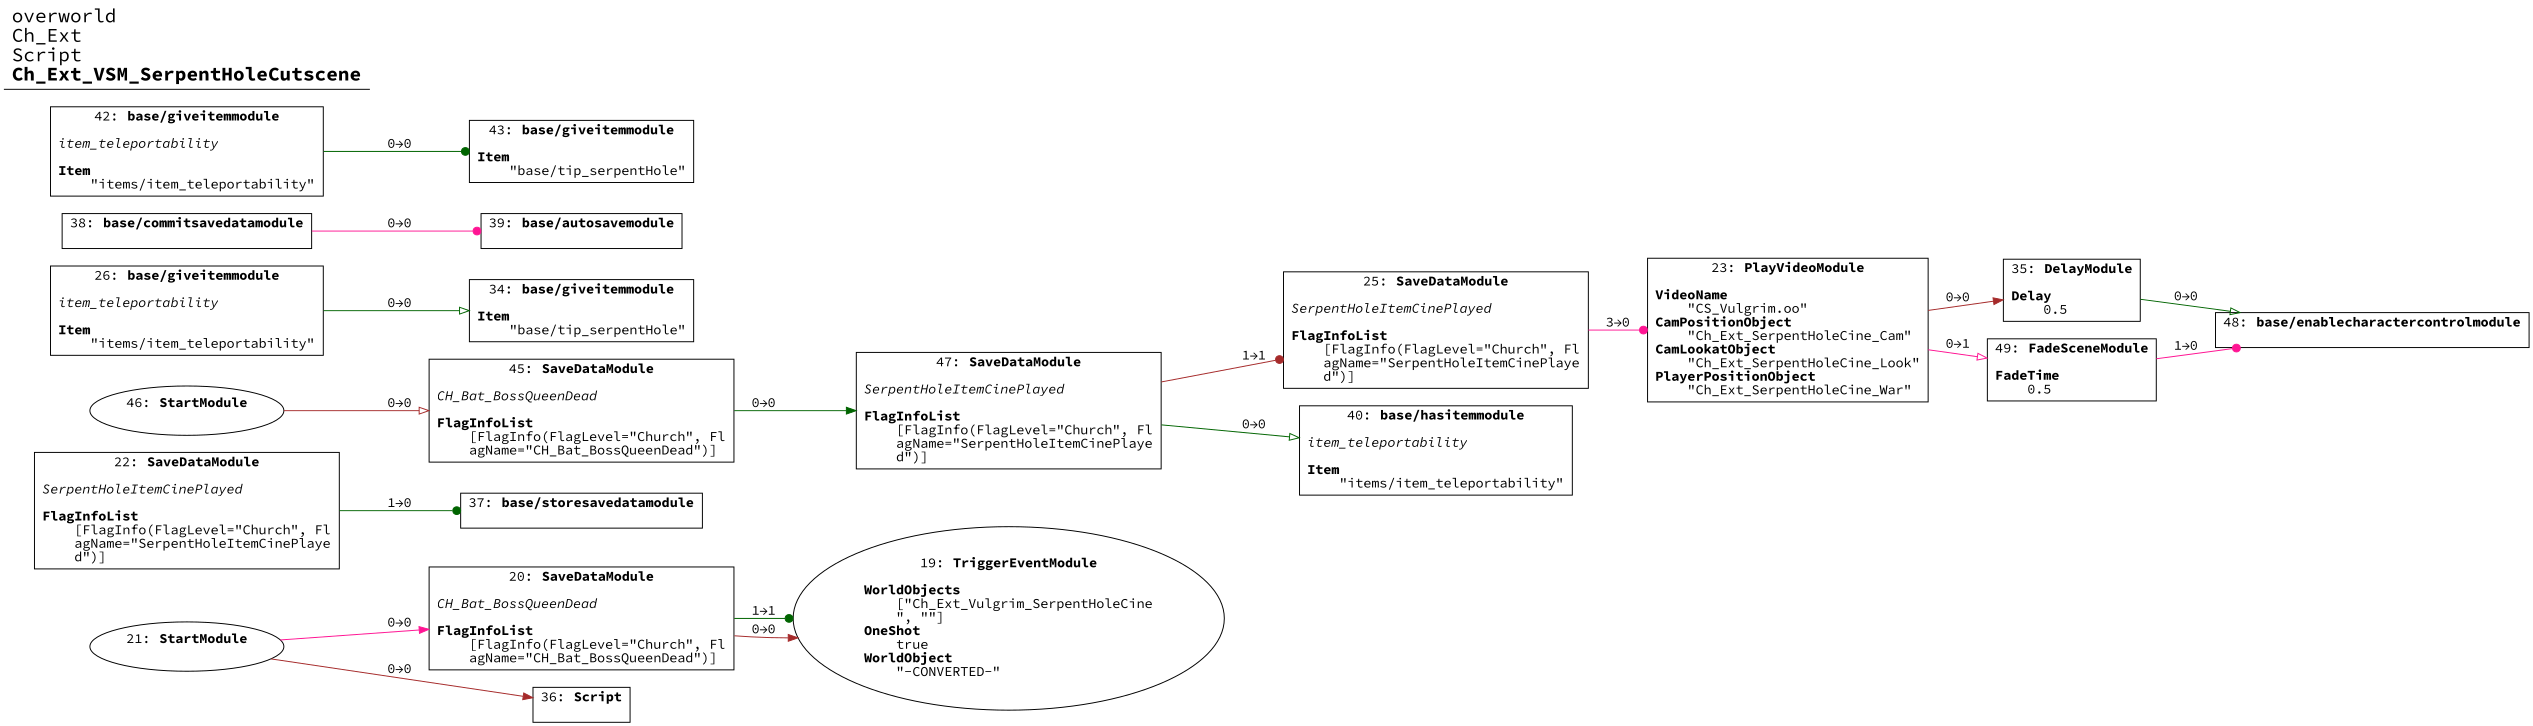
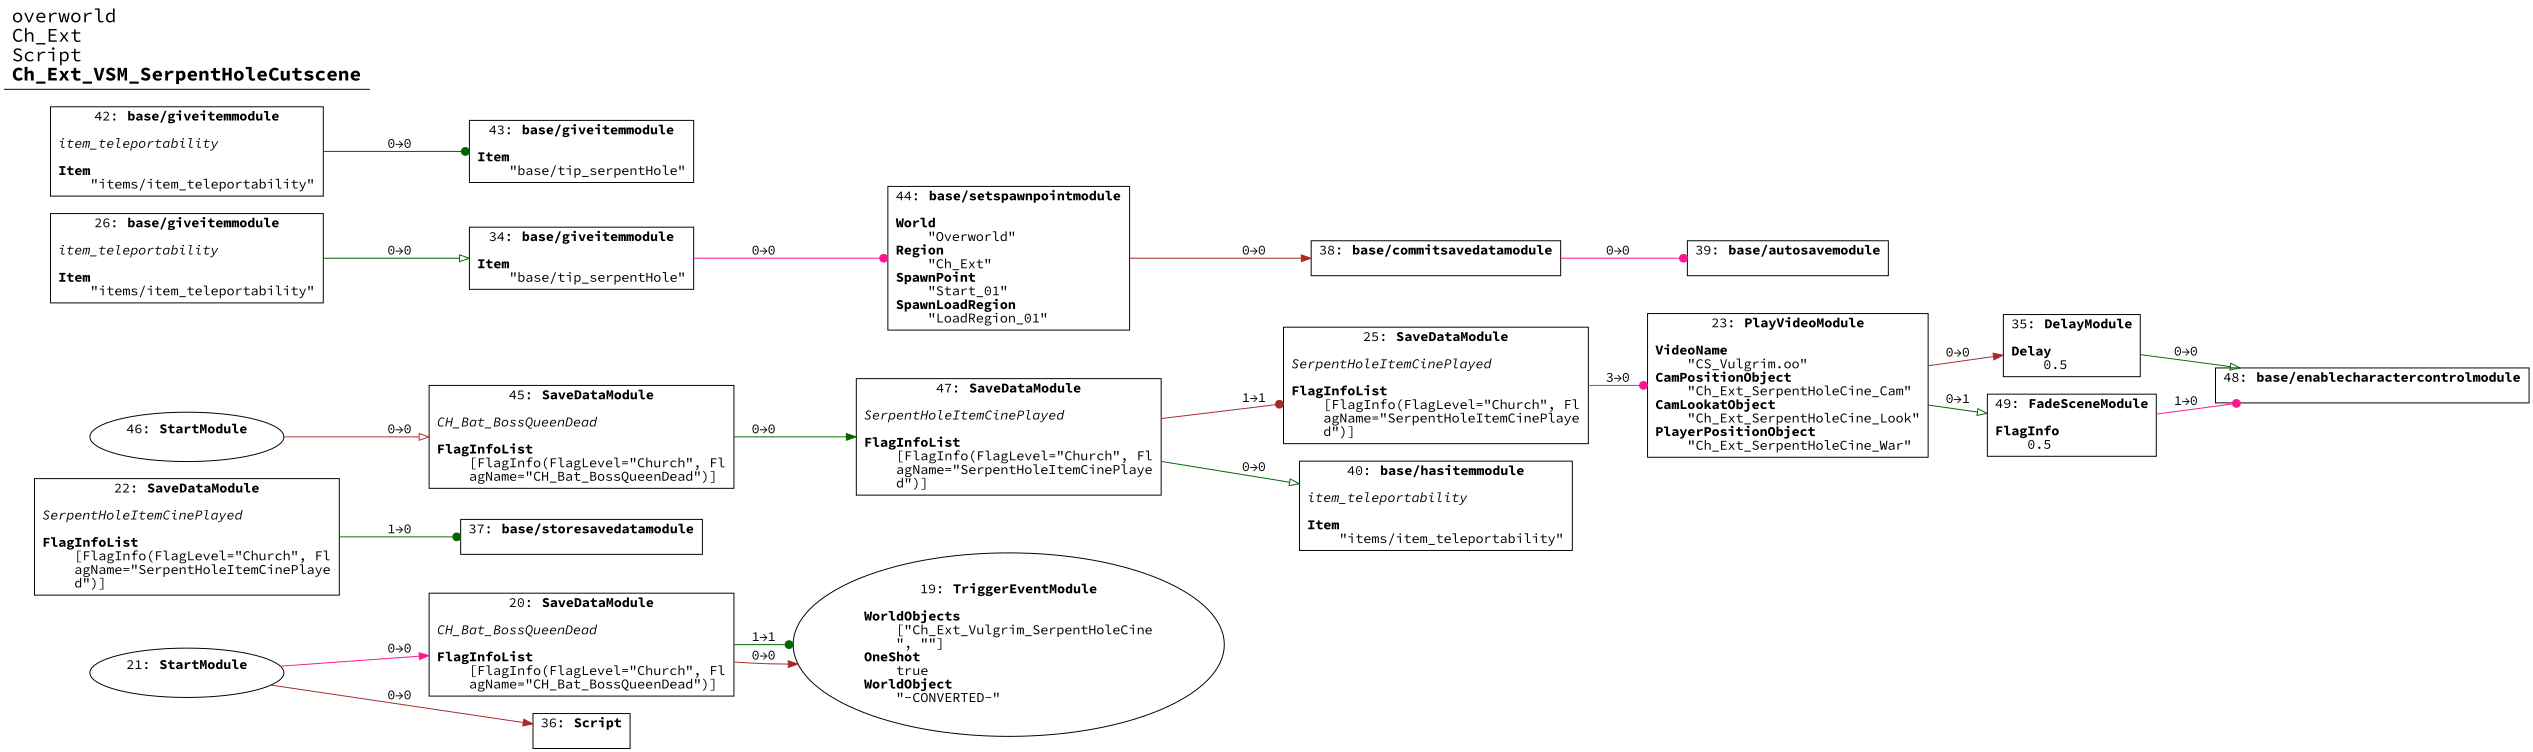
node "44:": added
edge "23:" -> "49:": color deeppink -> darkgreen
node "49:": text "FadeTime" -> "FlagInfo"
